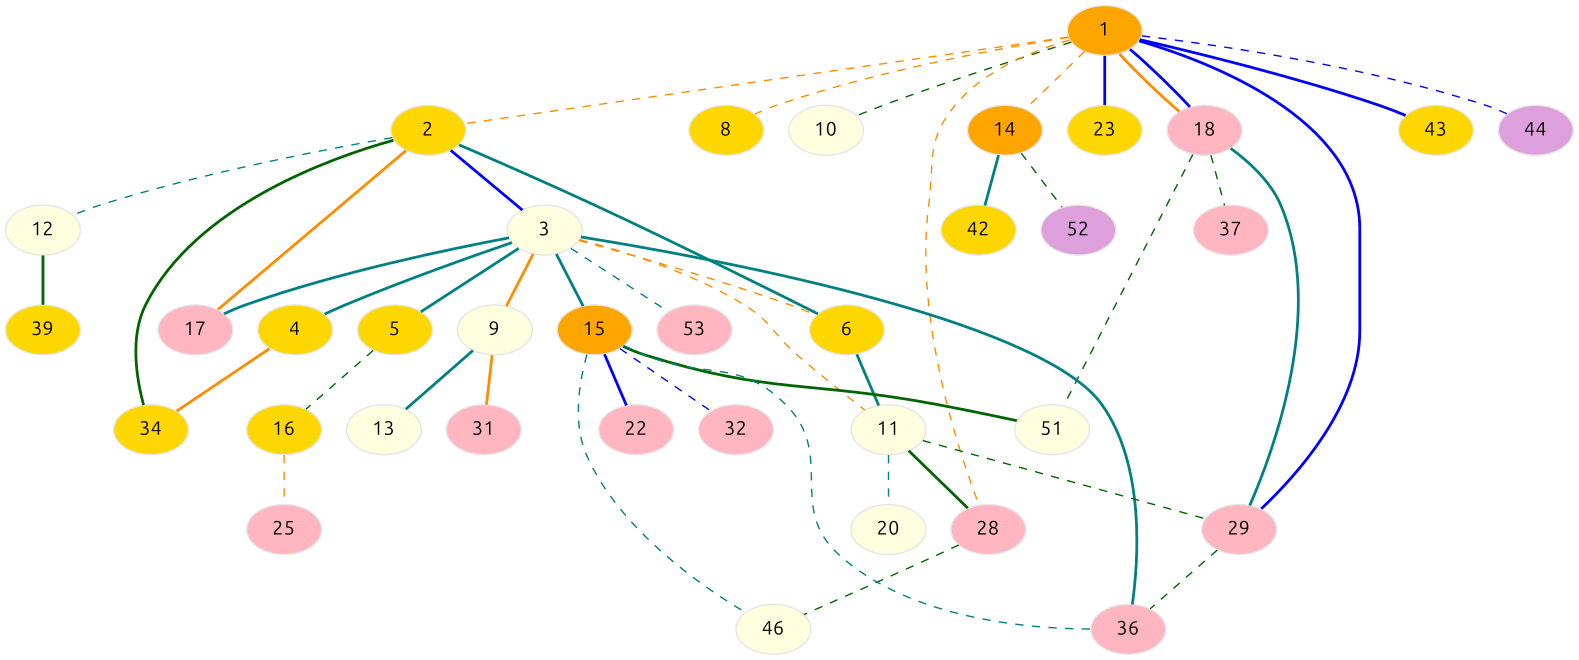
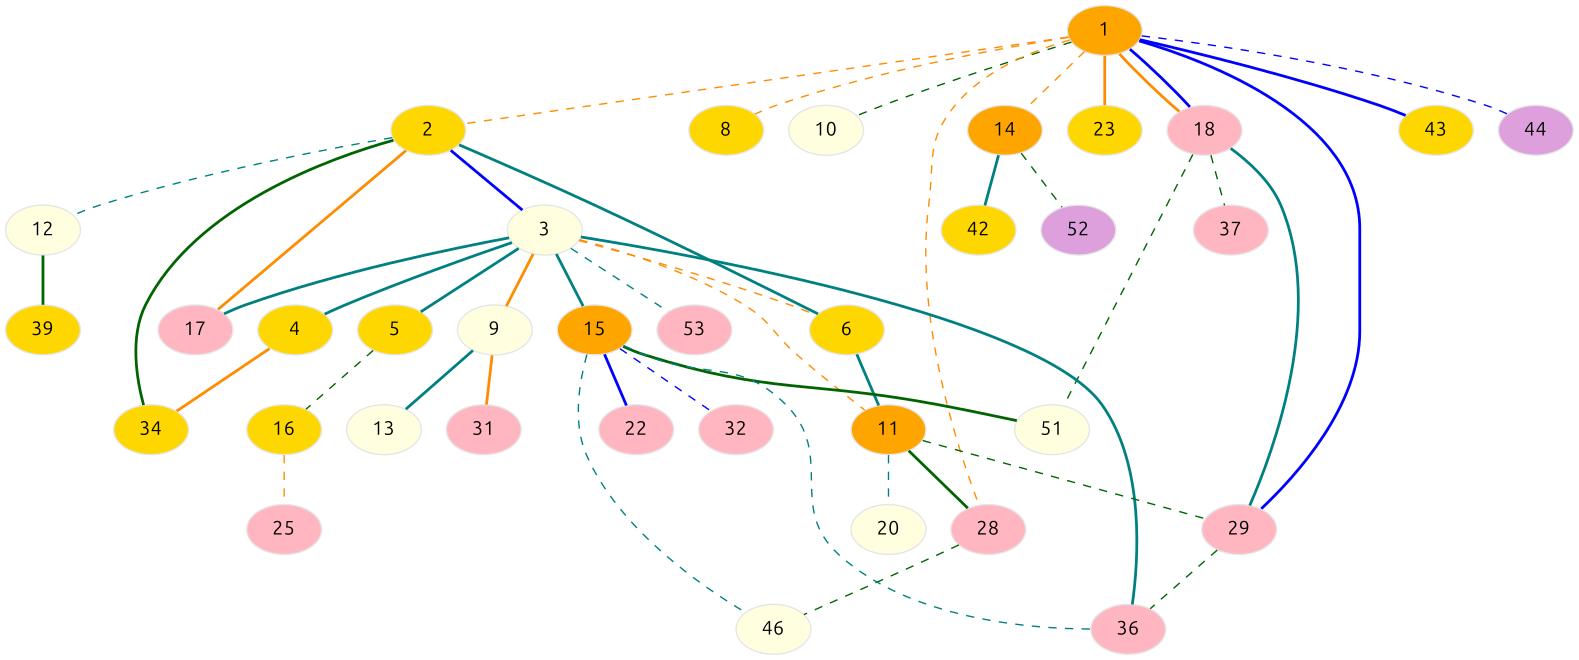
edge "1" -- "23": color blue -> darkorange
node "11": fillcolor lightyellow -> orange
